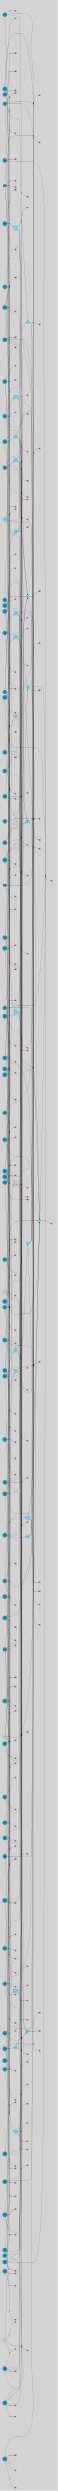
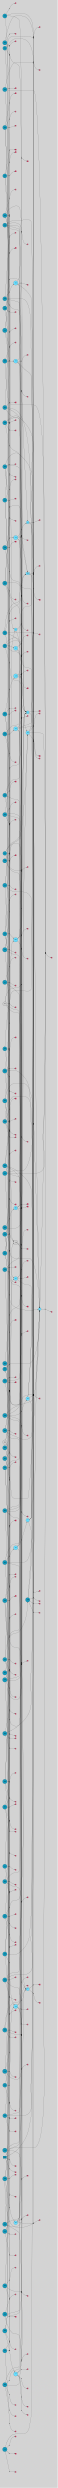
node "T184": shape box -> circle
node "T198": fillcolor #66ddff -> #1199bb
node "T159": removed
node "T276": shape box -> circle
node "T240": fillcolor #66ddff -> #1199bb
node "T246": shape circle -> box
node "T250": fillcolor #cccccc -> #1199bb
